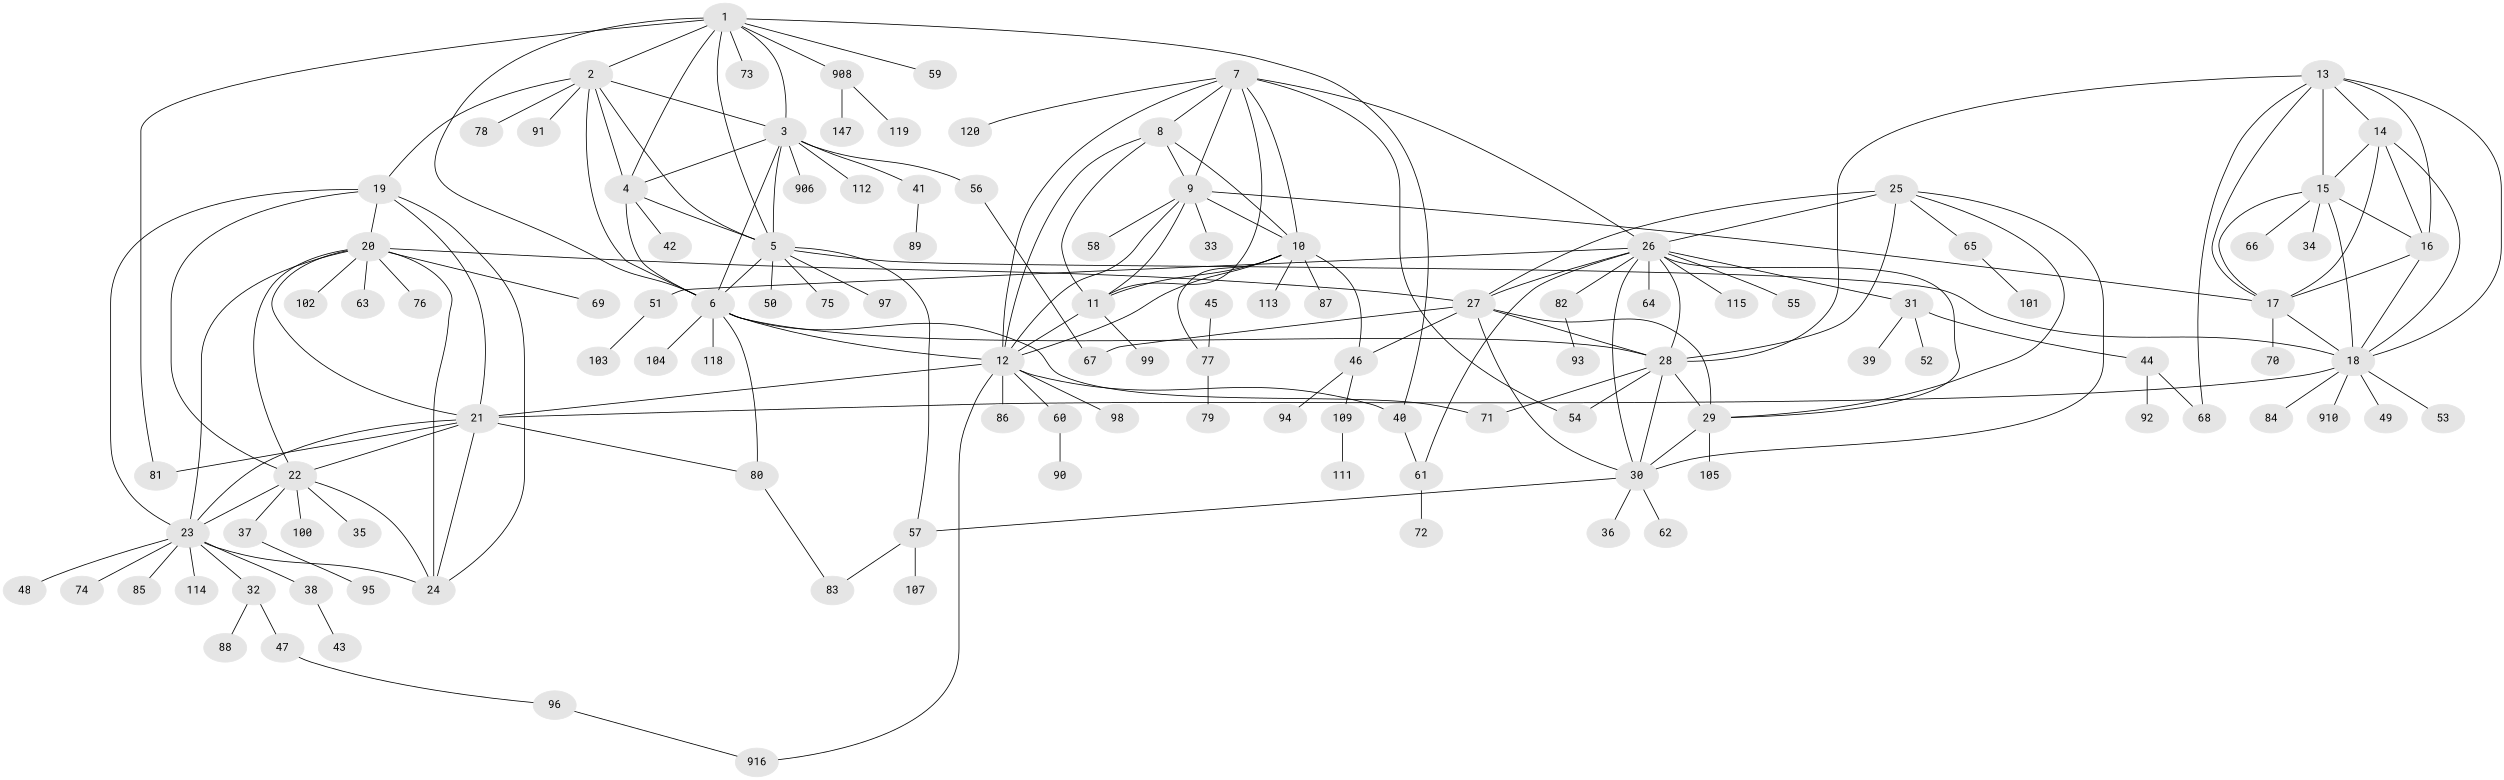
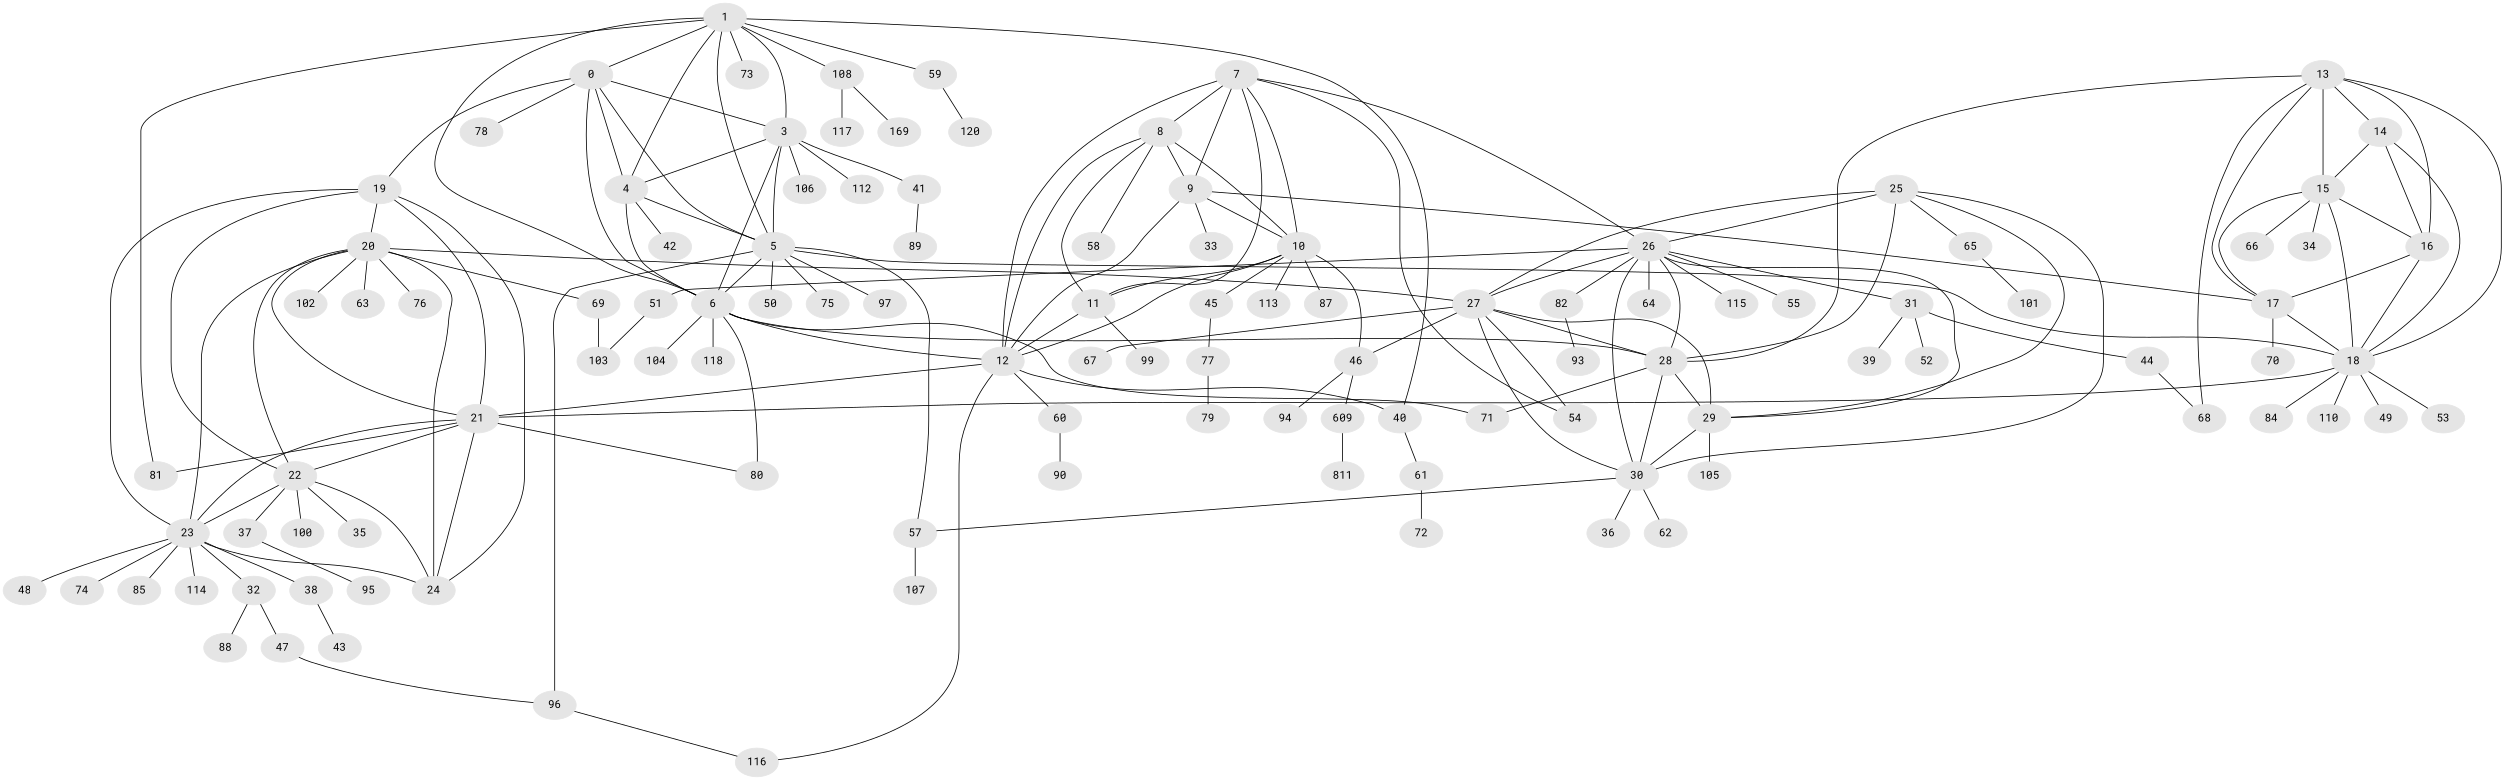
node "2": label "2" -> "0"
node "908": label "908" -> "108"
edge "7" -- "120": now "59" -- "120"
node "91": removed
node "147": label "147" -> "117"
node "119": label "119" -> "169"
node "906": label "906" -> "106"
node "56": removed
edge "9" -- "58": now "8" -- "58"
edge "14" -- "17": removed
edge "9" -- "11": removed
edge "10" -- "77": now "10" -- "45"
edge "26" -- "61": removed
edge "69" -- "103": added
edge "28" -- "54": now "27" -- "54"
edge "5" -- "96": added
node "86": removed
node "98": removed
node "109": label "109" -> "609"
node "92": removed
node "910": label "910" -> "110"
node "111": label "111" -> "811"
node "83": removed
node "916": label "916" -> "116"
